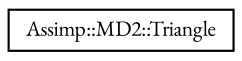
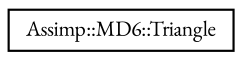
node "Assimp::MD2::Triangle": label "Assimp::MD2::Triangle" -> "Assimp::MD6::Triangle"
